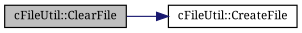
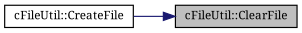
edge "cFileUtil::ClearFile" -> "cFileUtil::CreateFile": reversed
